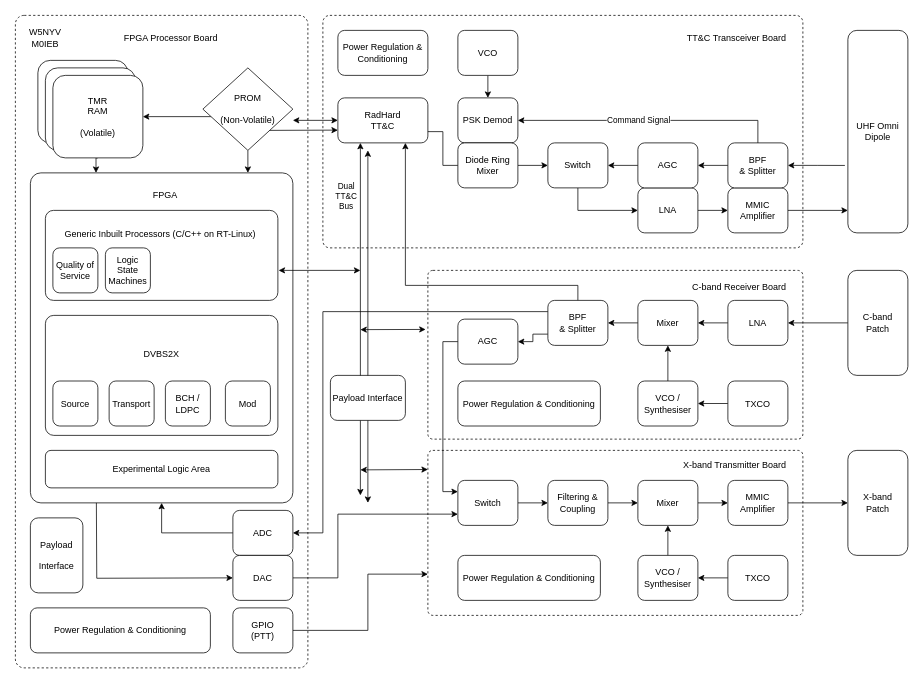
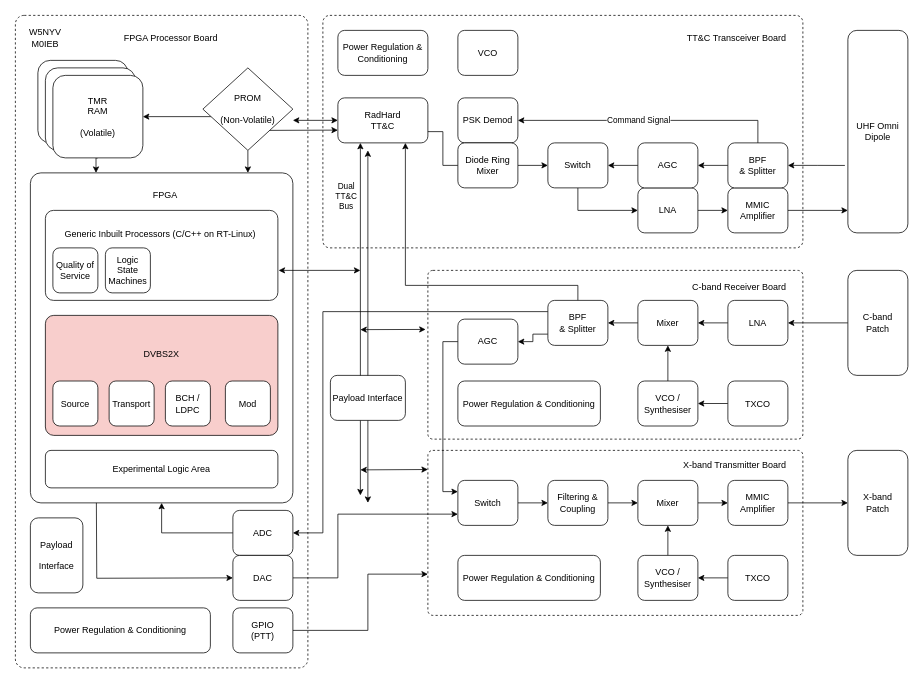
edge "VCO" -> "PSK Demod": removed
node "DVBS2X": fillcolor #ffffff -> #f8cecc
